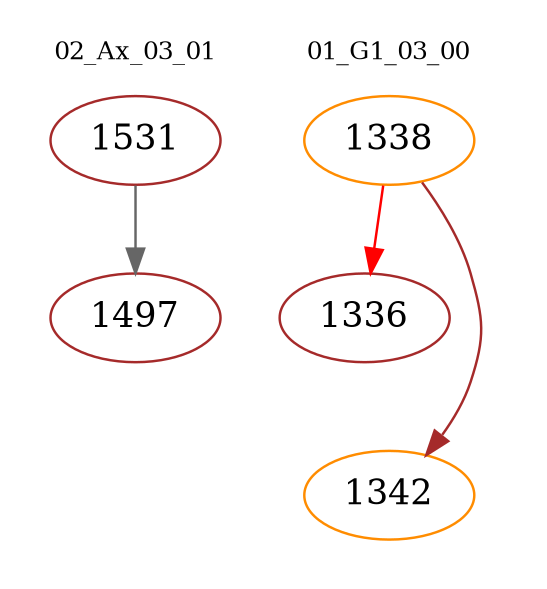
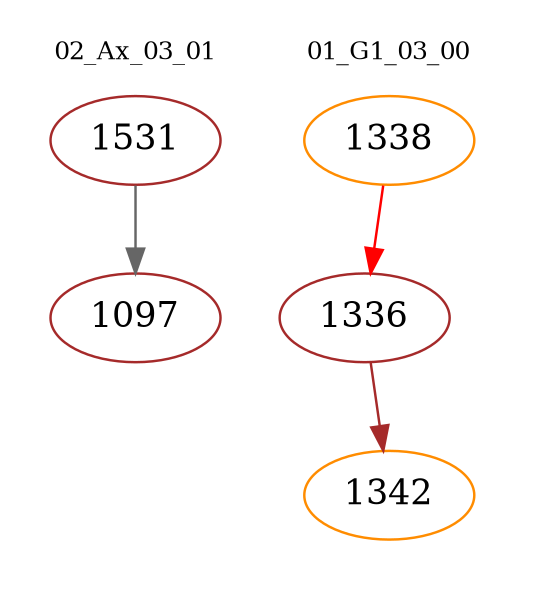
edge "1338" -> "1342": now "1336" -> "1342"
node "1497": label "1497" -> "1097"
